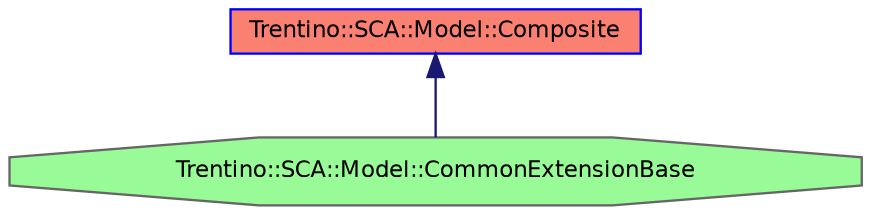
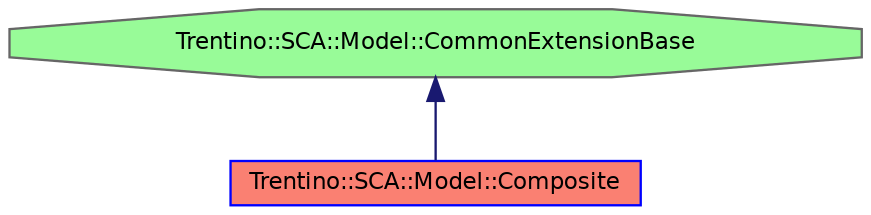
edge "Trentino::SCA::Model::CommonExtensionBase" -> "Trentino::SCA::Model::Composite": reversed
